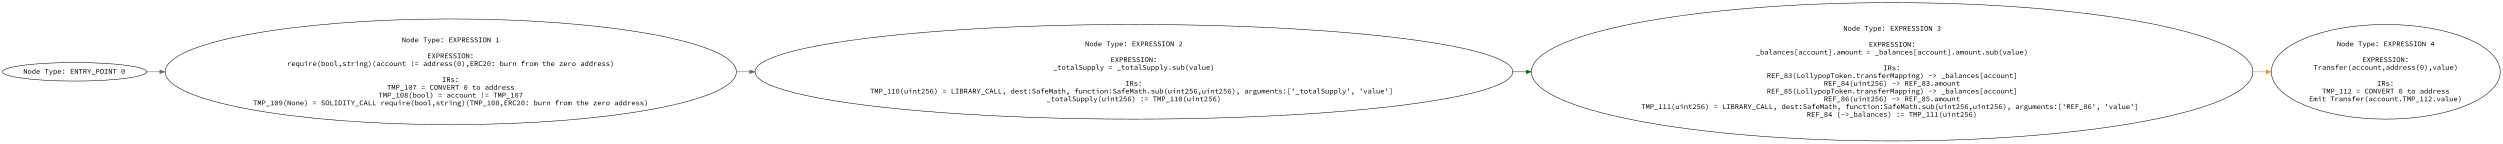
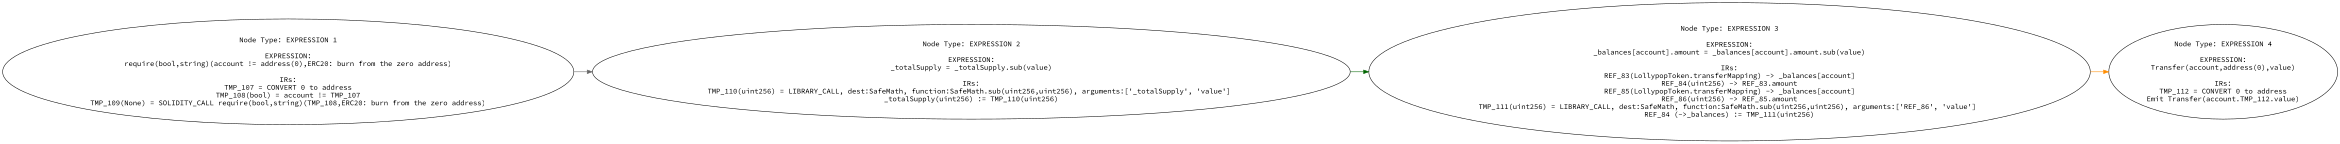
node "Node Type: ENTRY_POINT 0": removed
